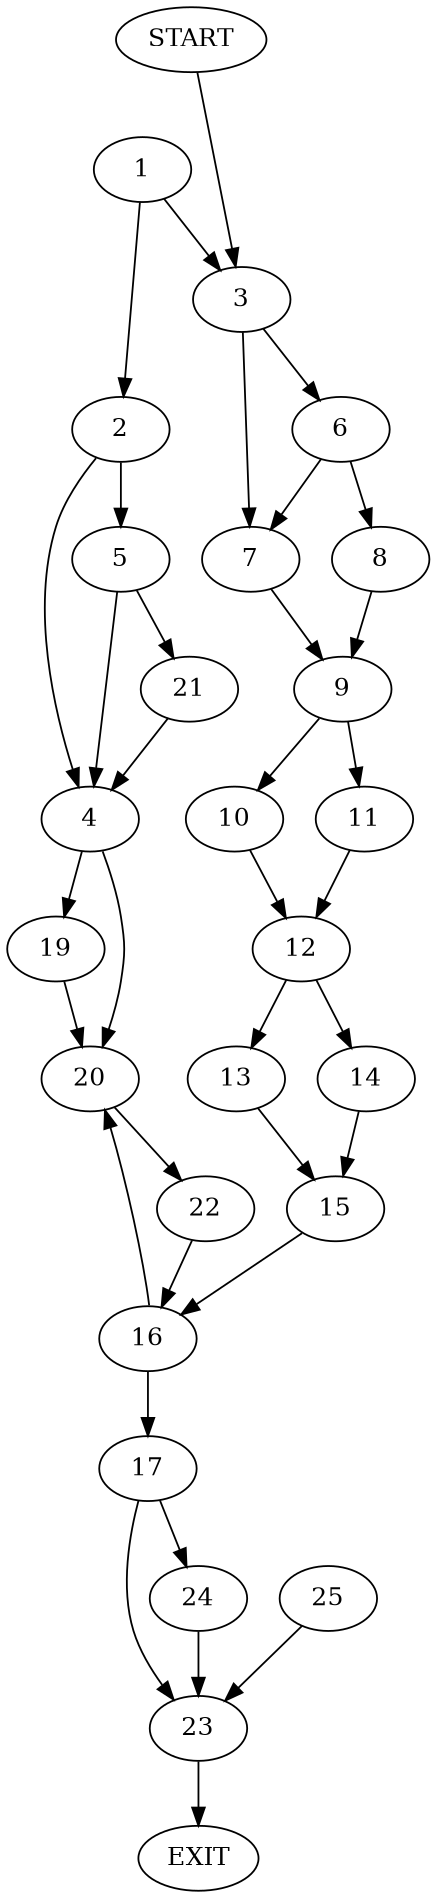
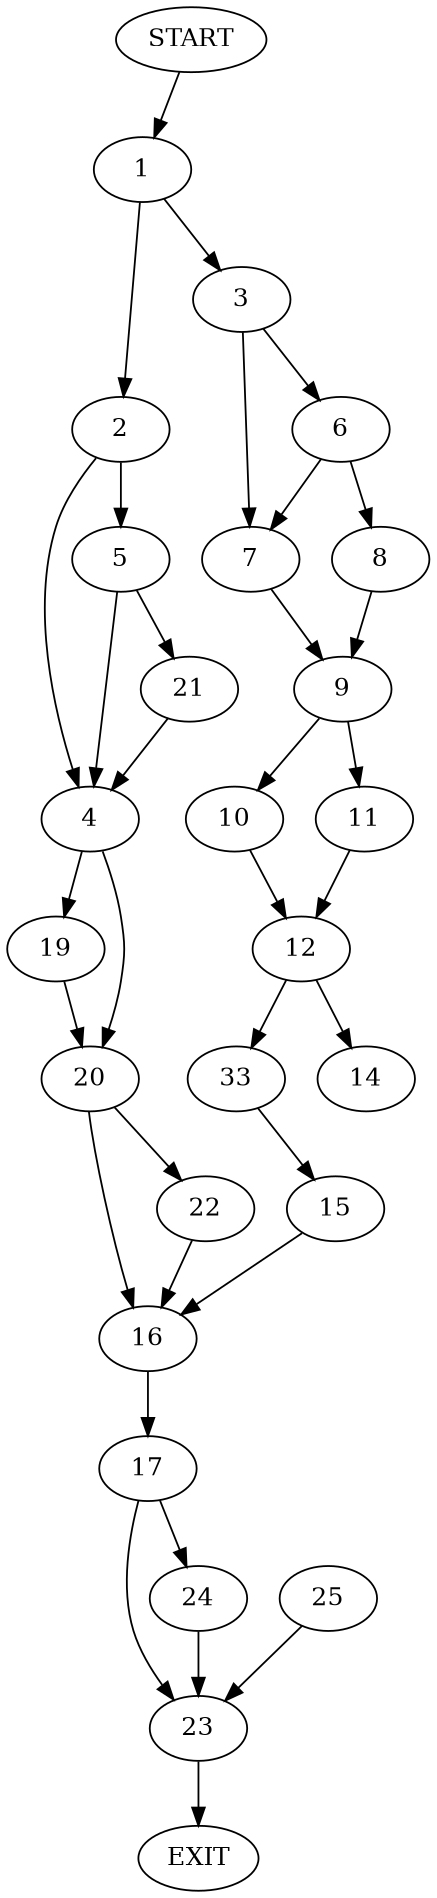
edge "START" -> "3": now "START" -> "1"
node "13": label "13" -> "33"
edge "14" -> "15": removed
edge "16" -> "20": reversed
